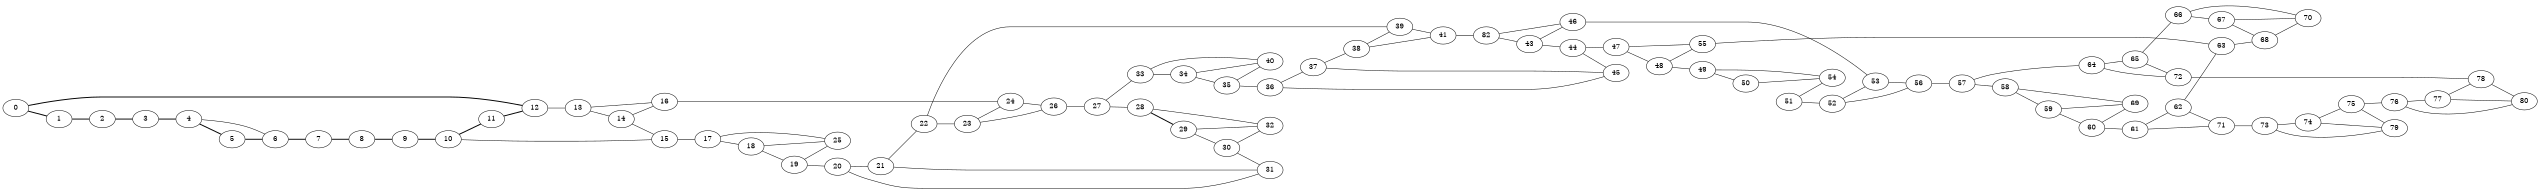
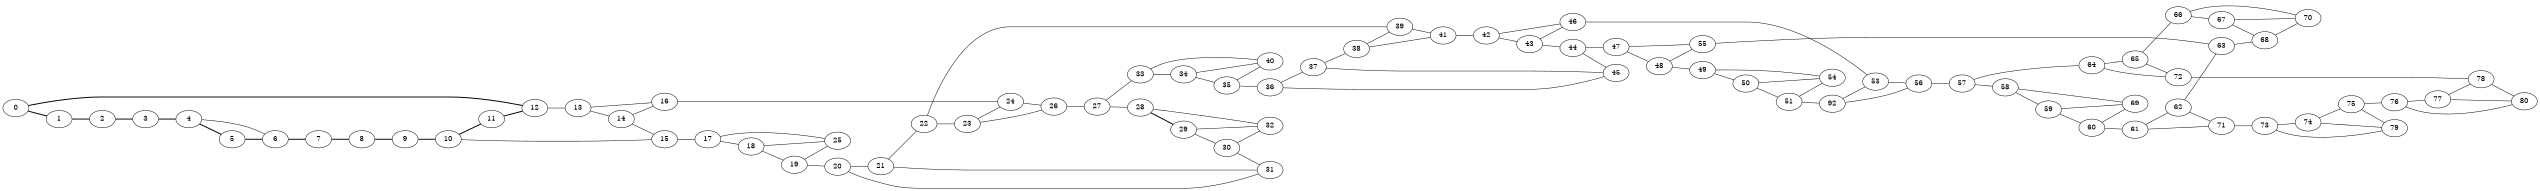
node "82": label "82" -> "42"
edge "50" -- "51": added
node "52": label "52" -> "92"
